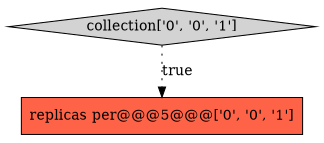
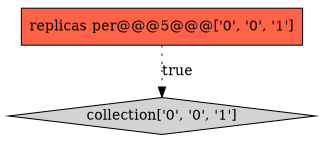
edge "collection['0', '0', '1']" -> "replicas per@@@5@@@['0', '0', '1']": reversed
